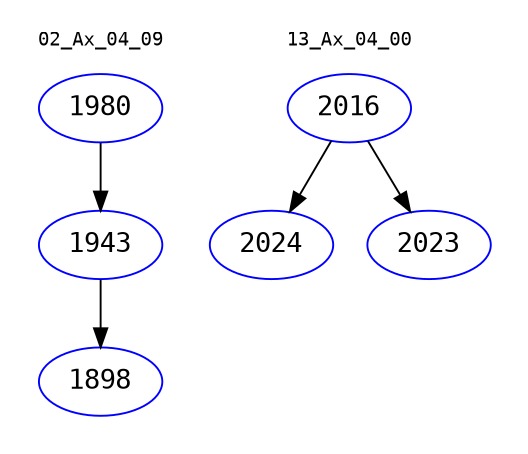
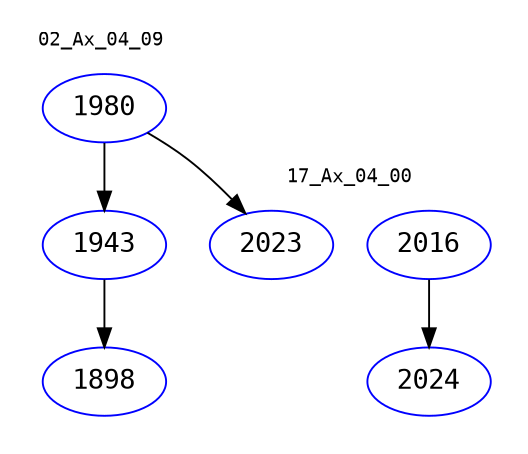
cluster "13_Ax_04_00": label "13_Ax_04_00" -> "17_Ax_04_00"
edge "2016" -> "2023": now "1980" -> "2023"
